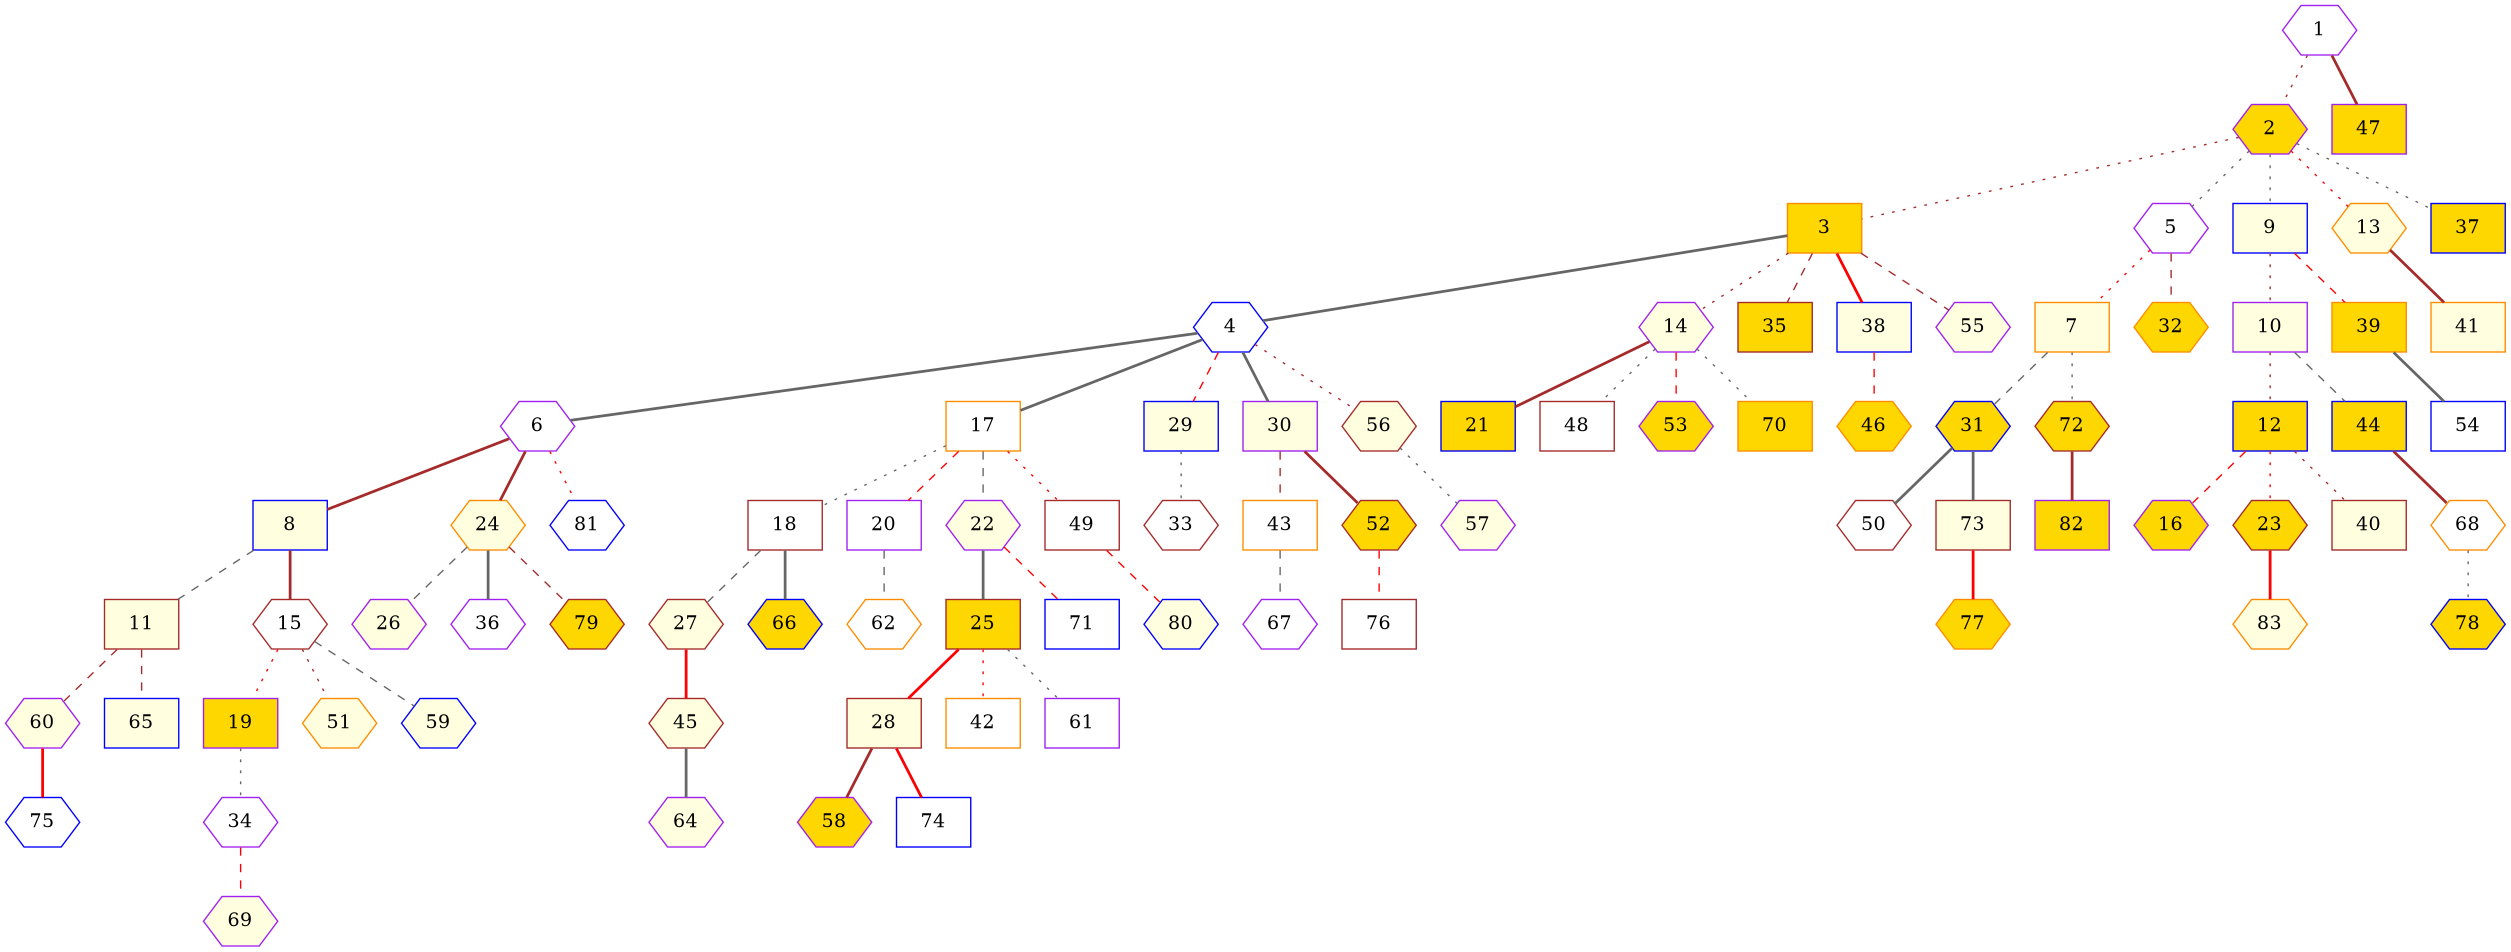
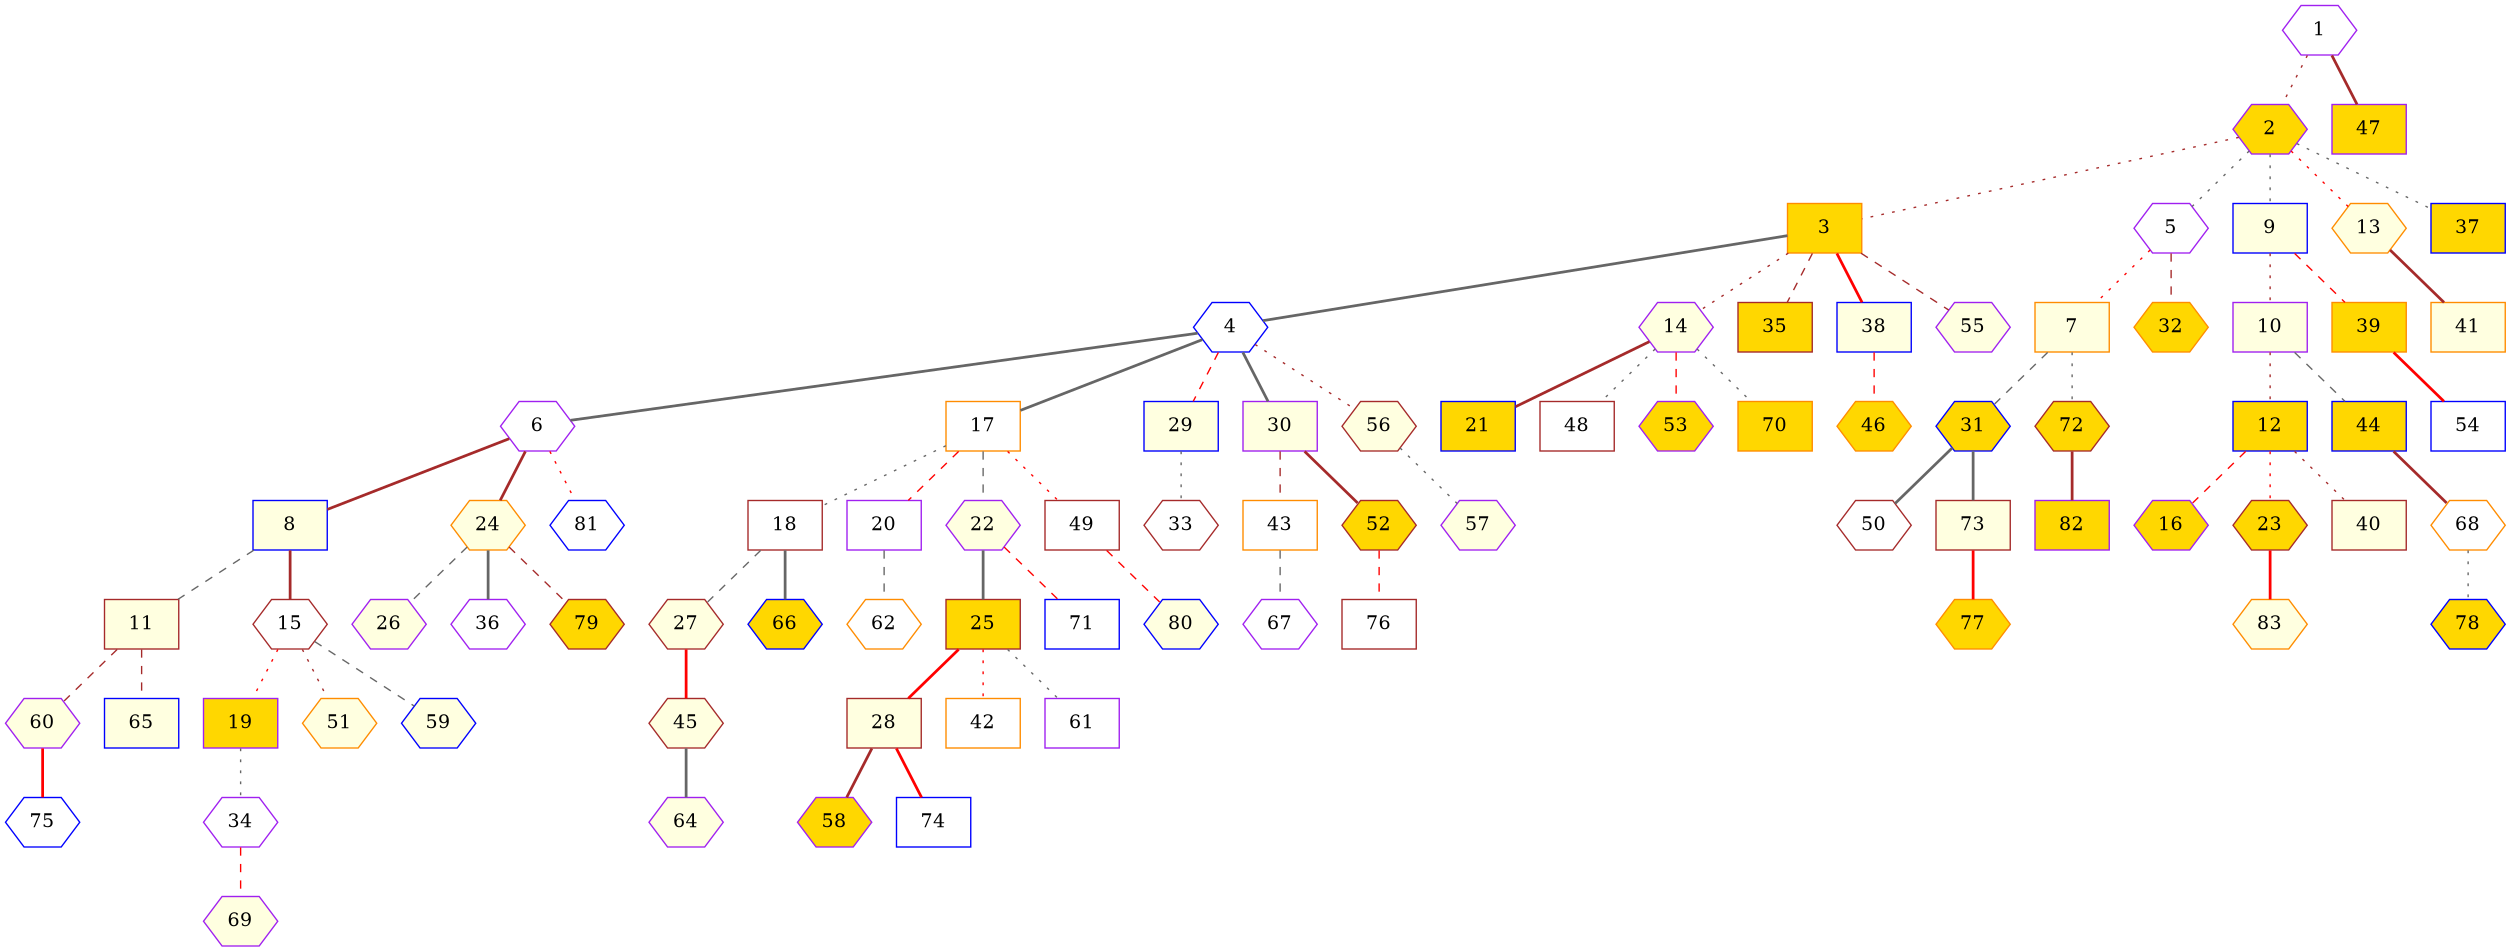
edge "39" -- "54": color gray40 -> red
